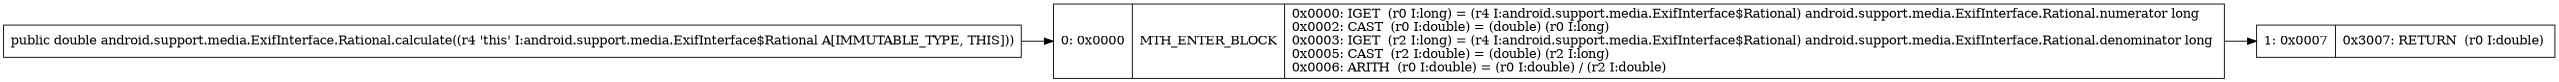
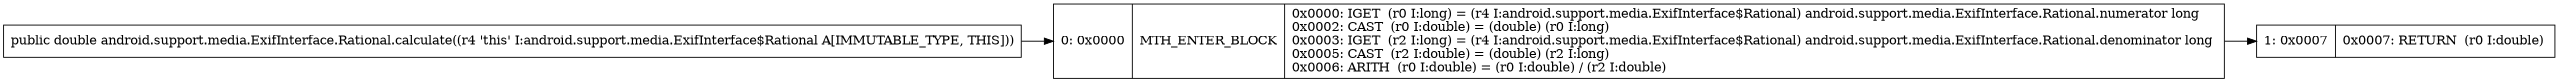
node "1: 0x0007": text "0x3007: RETURN  (r0 I:double)" -> "0x0007: RETURN  (r0 I:double)"
